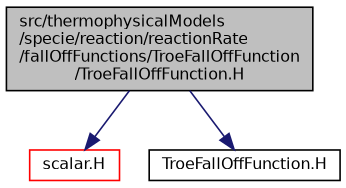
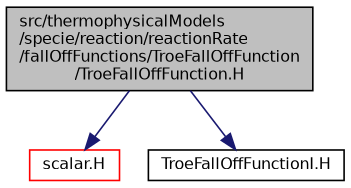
node "TroeFallOffFunction.H": label "TroeFallOffFunction.H" -> "TroeFallOffFunctionI.H"
